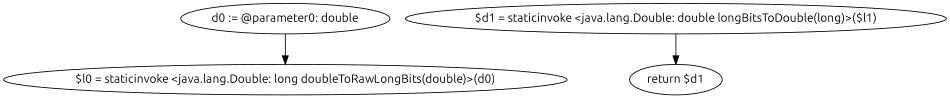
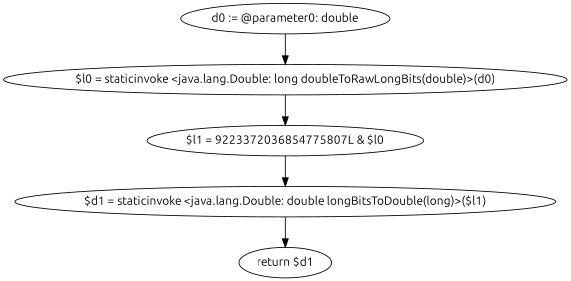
node "$l1 = 9223372036854775807L & $l0": added
